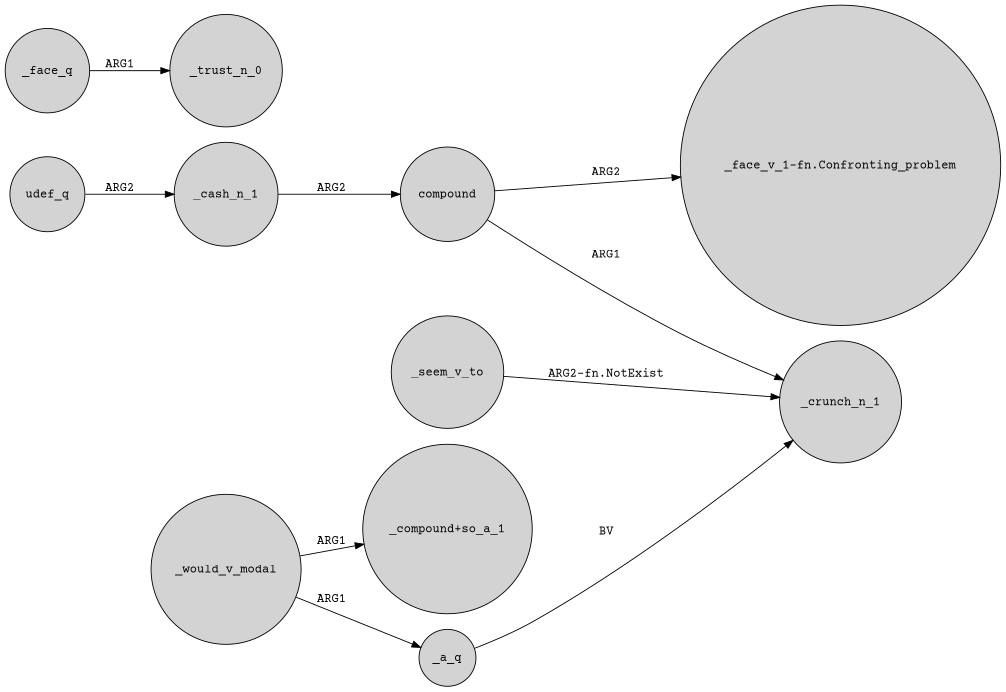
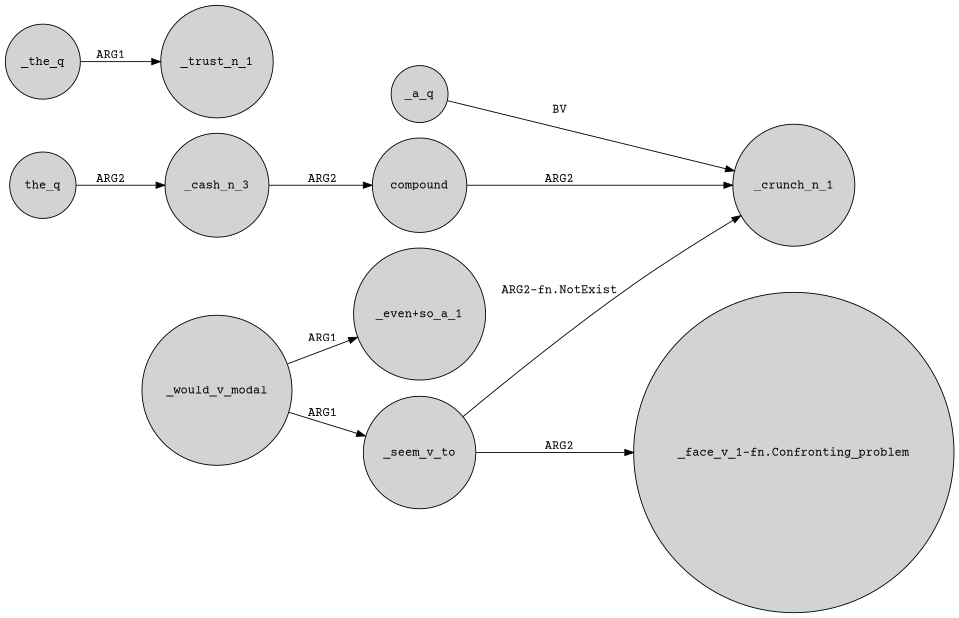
node "_face_q": label "_face_q" -> "_the_q"
node "_trust_n_0": label "_trust_n_0" -> "_trust_n_1"
edge "compound" -> "_face_v_1-fn.Confronting_problem": now "_seem_v_to" -> "_face_v_1-fn.Confronting_problem"
node "udef_q": label "udef_q" -> "the_q"
node "_cash_n_1": label "_cash_n_1" -> "_cash_n_3"
edge "compound" -> "_crunch_n_1": label "ARG1" -> "ARG2"
node "_compound+so_a_1": label "_compound+so_a_1" -> "_even+so_a_1"
edge "_would_v_modal" -> "_a_q": now "_would_v_modal" -> "_seem_v_to"
